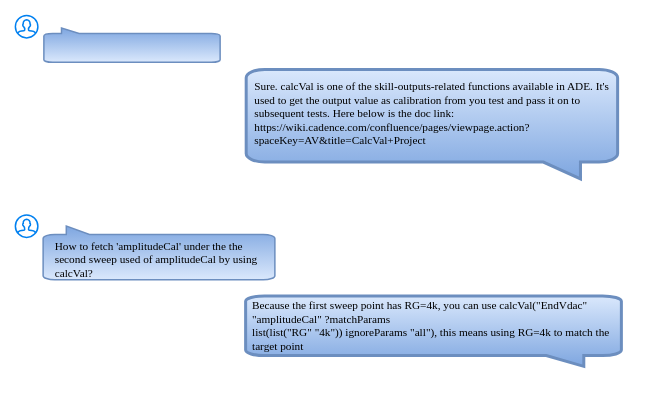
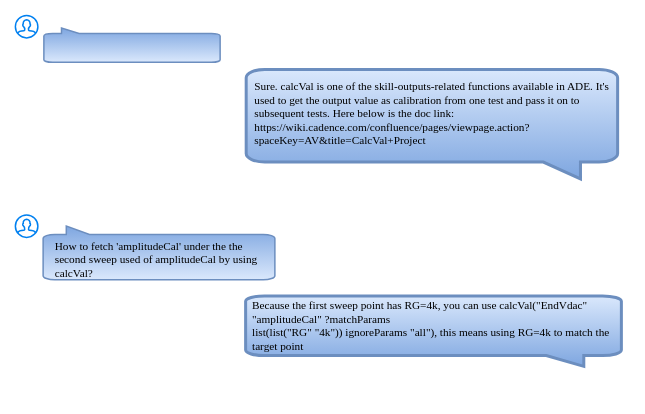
node "Sure. calcVal is one of the skill-outputs-related functions available in ADE. It's used to get the output value as calibration from you test and pass it on to subsequent tests. Here below is the doc link: https://wiki.cadence.com/confluence/pages/viewpage.action?spaceKey=AV&title=CalcVal+Project": label "Sure. calcVal is one of the skill-outputs-related functions available in ADE. It's used to get the output value as calibration from you test and pass it on to subsequent tests. Here below is the doc link: https://wiki.cadence.com/confluence/pages/viewpage.action?spaceKey=AV&title=CalcVal+Project" -> "Sure. calcVal is one of the skill-outputs-related functions available in ADE. It's used to get the output value as calibration from one test and pass it on to subsequent tests. Here below is the doc link: https://wiki.cadence.com/confluence/pages/viewpage.action?spaceKey=AV&title=CalcVal+Project"
